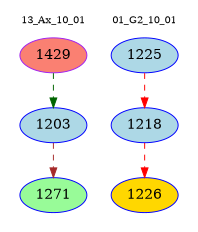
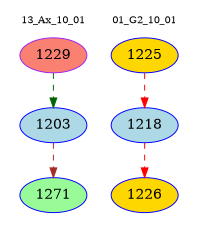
node "1429": label "1429" -> "1229"
node "1225": fillcolor lightblue -> gold
